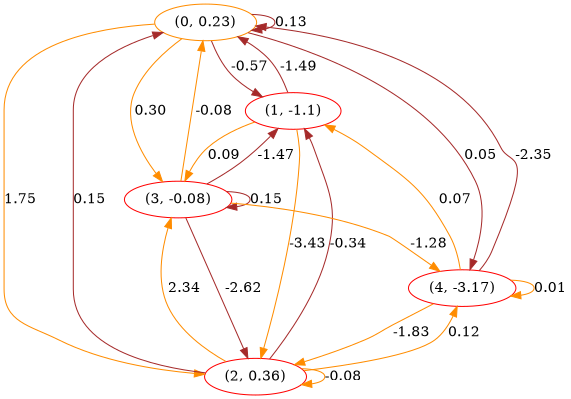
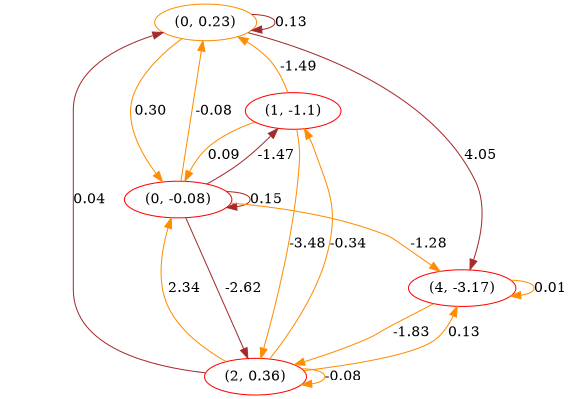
edge "(1, -1.1)" -> "(0, 0.23)": color brown -> darkorange
edge "(0, 0.23)" -> "(1, -1.1)": removed, label "-0.57"
edge "(4, -3.17)" -> "(0, 0.23)": removed, label "-2.35"
edge "(0, 0.23)" -> "(4, -3.17)": label "0.05" -> "4.05"
edge "(4, -3.17)" -> "(1, -1.1)": removed, label "0.07"
edge "(2, 0.36)" -> "(0, 0.23)": label "0.15" -> "0.04"
node "(3, -0.08)": label "(3, -0.08)" -> "(0, -0.08)"
edge "(0, 0.23)" -> "(2, 0.36)": removed, label "1.75"
edge "(1, -1.1)" -> "(2, 0.36)": label "-3.43" -> "-3.48"
edge "(2, 0.36)" -> "(1, -1.1)": color brown -> darkorange
edge "(2, 0.36)" -> "(4, -3.17)": label "0.12" -> "0.13"
